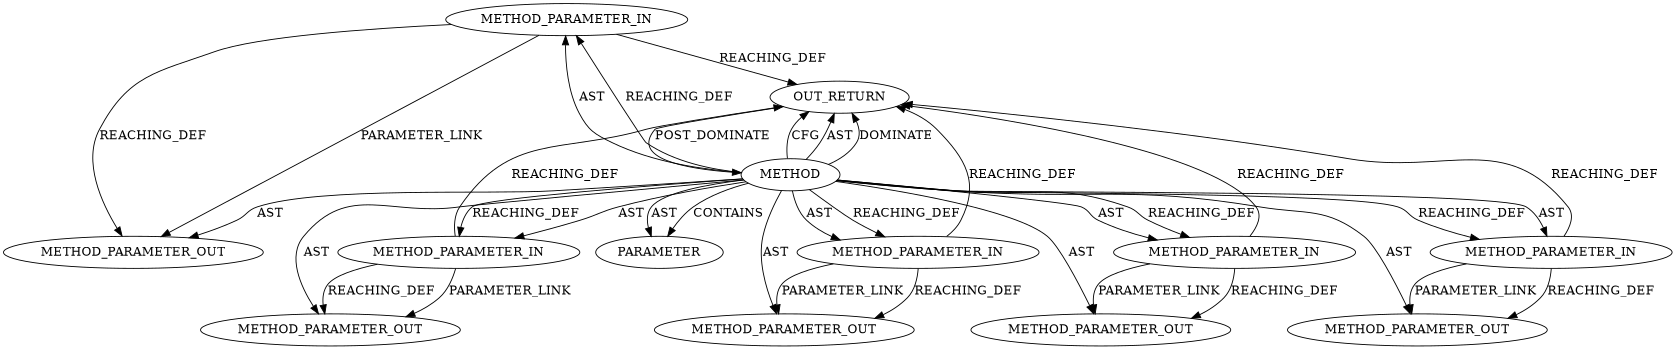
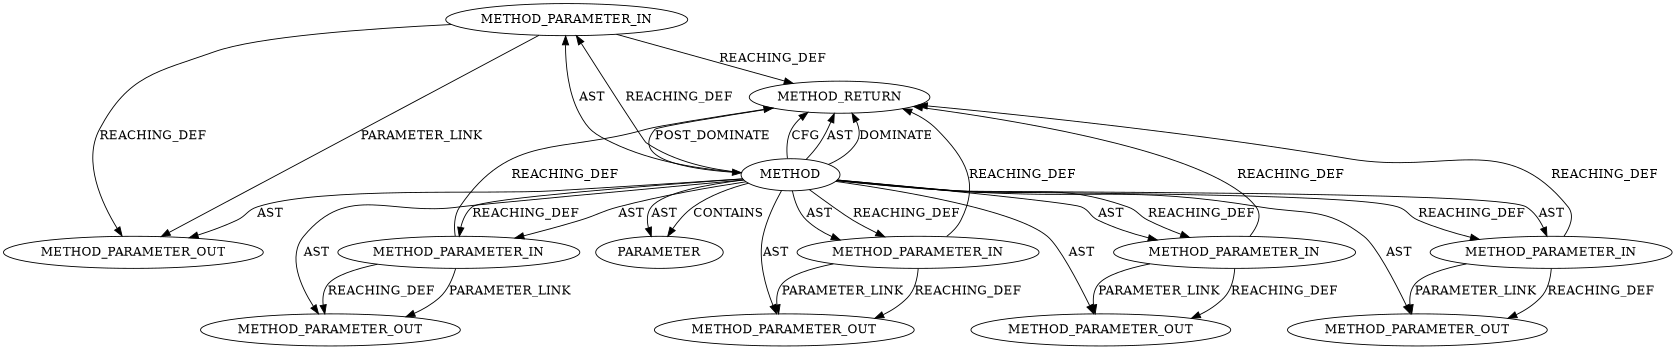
node "OUT_RETURN": label "OUT_RETURN" -> "METHOD_RETURN"
